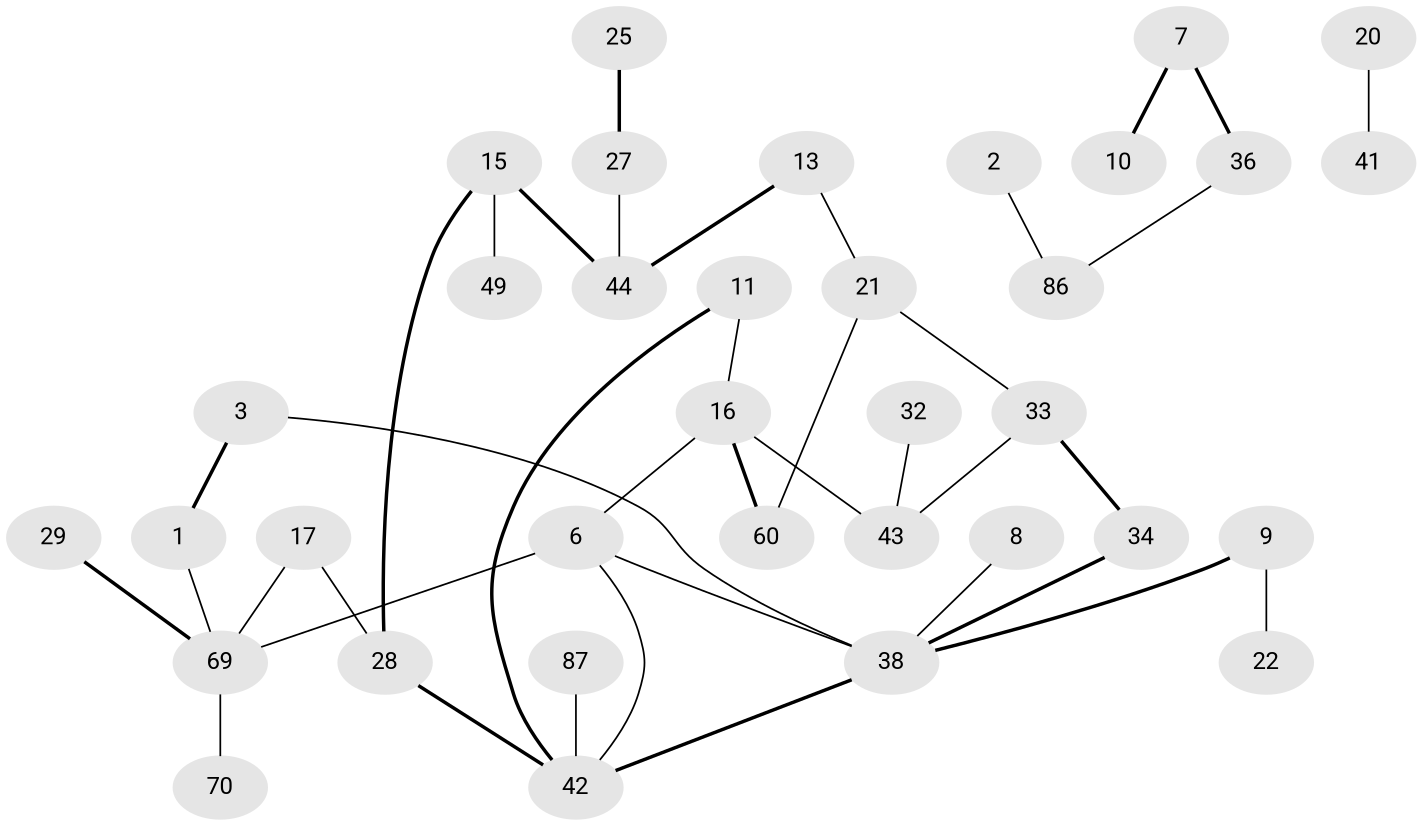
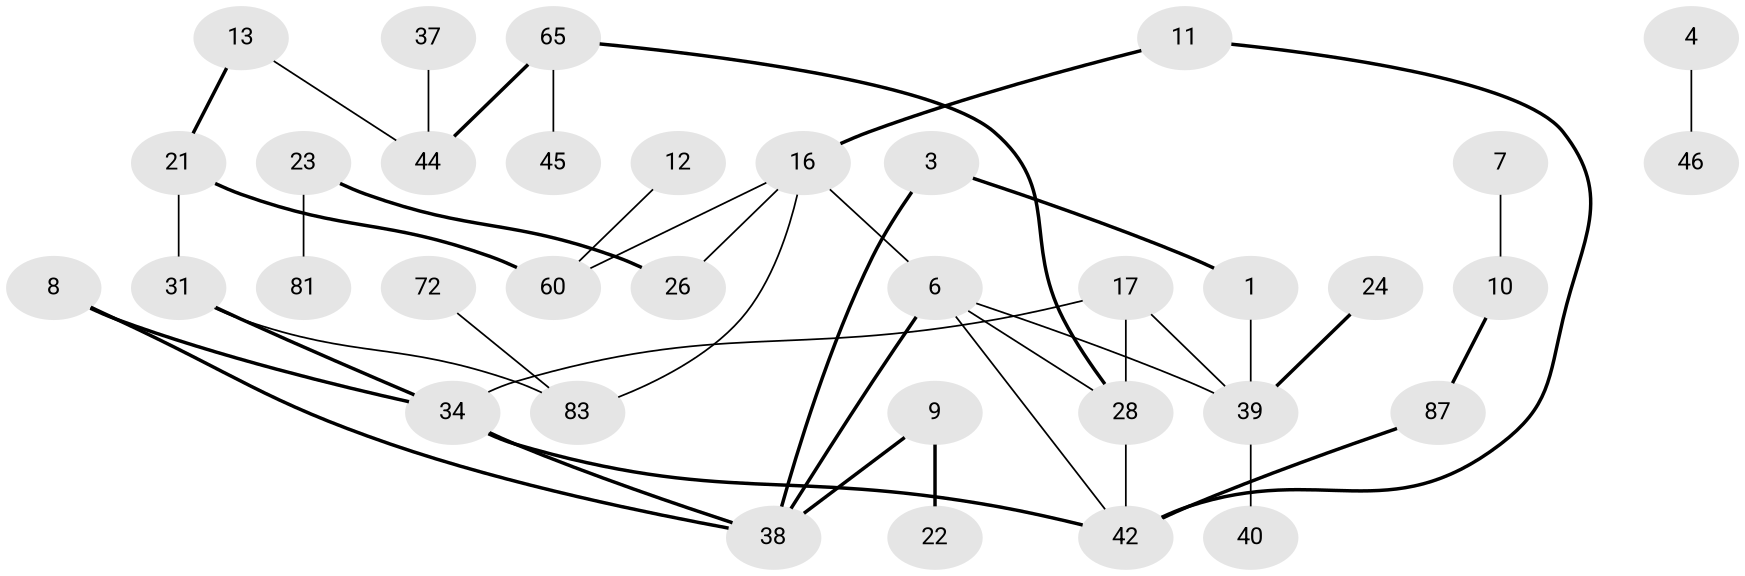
node "25": removed
node "20": label "20" -> "23"
edge "7" -- "10": style bold -> solid
node "15": label "15" -> "65"
node "27": label "27" -> "37"
node "12": added
node "2": label "2" -> "4"
node "36": removed
node "41": label "41" -> "81"
edge "13" -- "44": style bold -> solid
edge "13" -- "21": style solid -> bold
node "49": label "49" -> "45"
node "26": added
node "86": label "86" -> "46"
edge "17" -- "34": added
edge "11" -- "16": style solid -> bold
edge "10" -- "87": added
edge "6" -- "28": added
edge "8" -- "34": added
edge "21" -- "60": style solid -> bold
node "32": label "32" -> "72"
node "33": label "33" -> "31"
edge "16" -- "60": style bold -> solid
edge "3" -- "38": style solid -> bold
node "29": label "29" -> "24"
node "43": label "43" -> "83"
edge "8" -- "38": style solid -> bold
edge "9" -- "22": style solid -> bold
edge "6" -- "38": style solid -> bold
node "69": label "69" -> "39"
edge "28" -- "42": style bold -> solid
edge "87" -- "42": style solid -> bold
edge "38" -- "42": now "34" -- "42"
node "70": label "70" -> "40"
